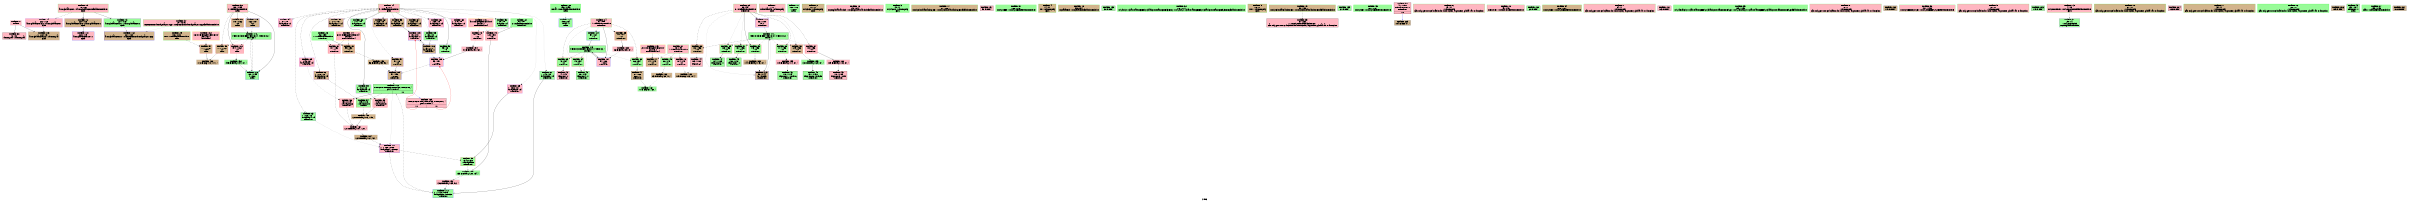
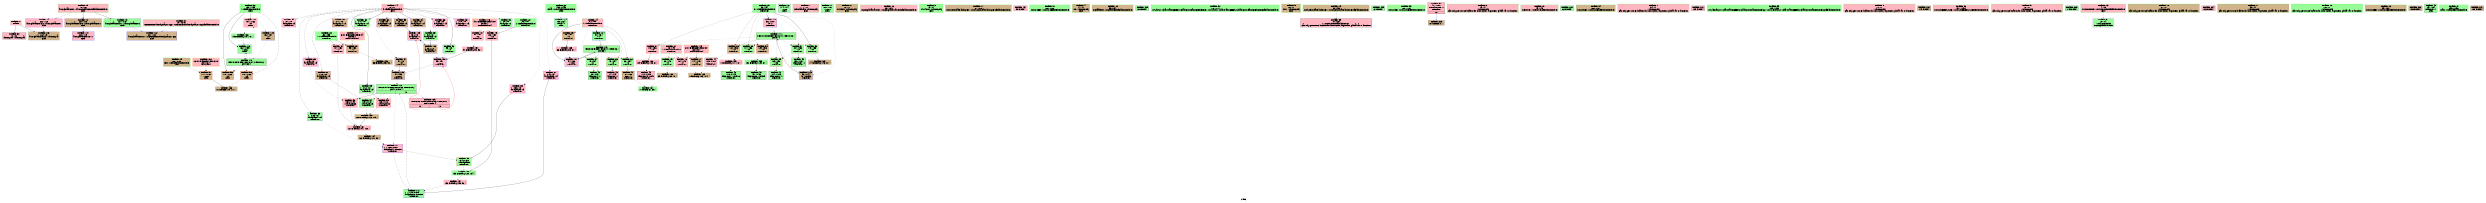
node "NodeID: 30": fillcolor lightpink -> palegreen
node "NodeID: 25": fillcolor lightpink -> palegreen
node "NodeID: 70": added
node "NodeID: 26": added
edge "NodeID: 25" -> "NodeID: 89": now "NodeID: 91" -> "NodeID: 89"
edge "NodeID: 99" -> "NodeID: 170": reversed
node "NodeID: 67": fillcolor palegreen -> lightpink
node "NodeID: 94": text "_Z5init" -> "_Z5solvev"
